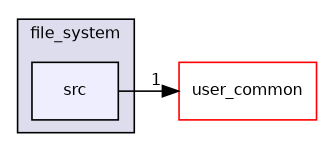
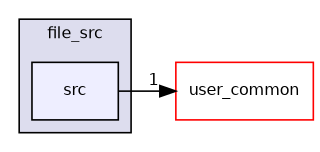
cluster "file_system": label "file_system" -> "file_src"
